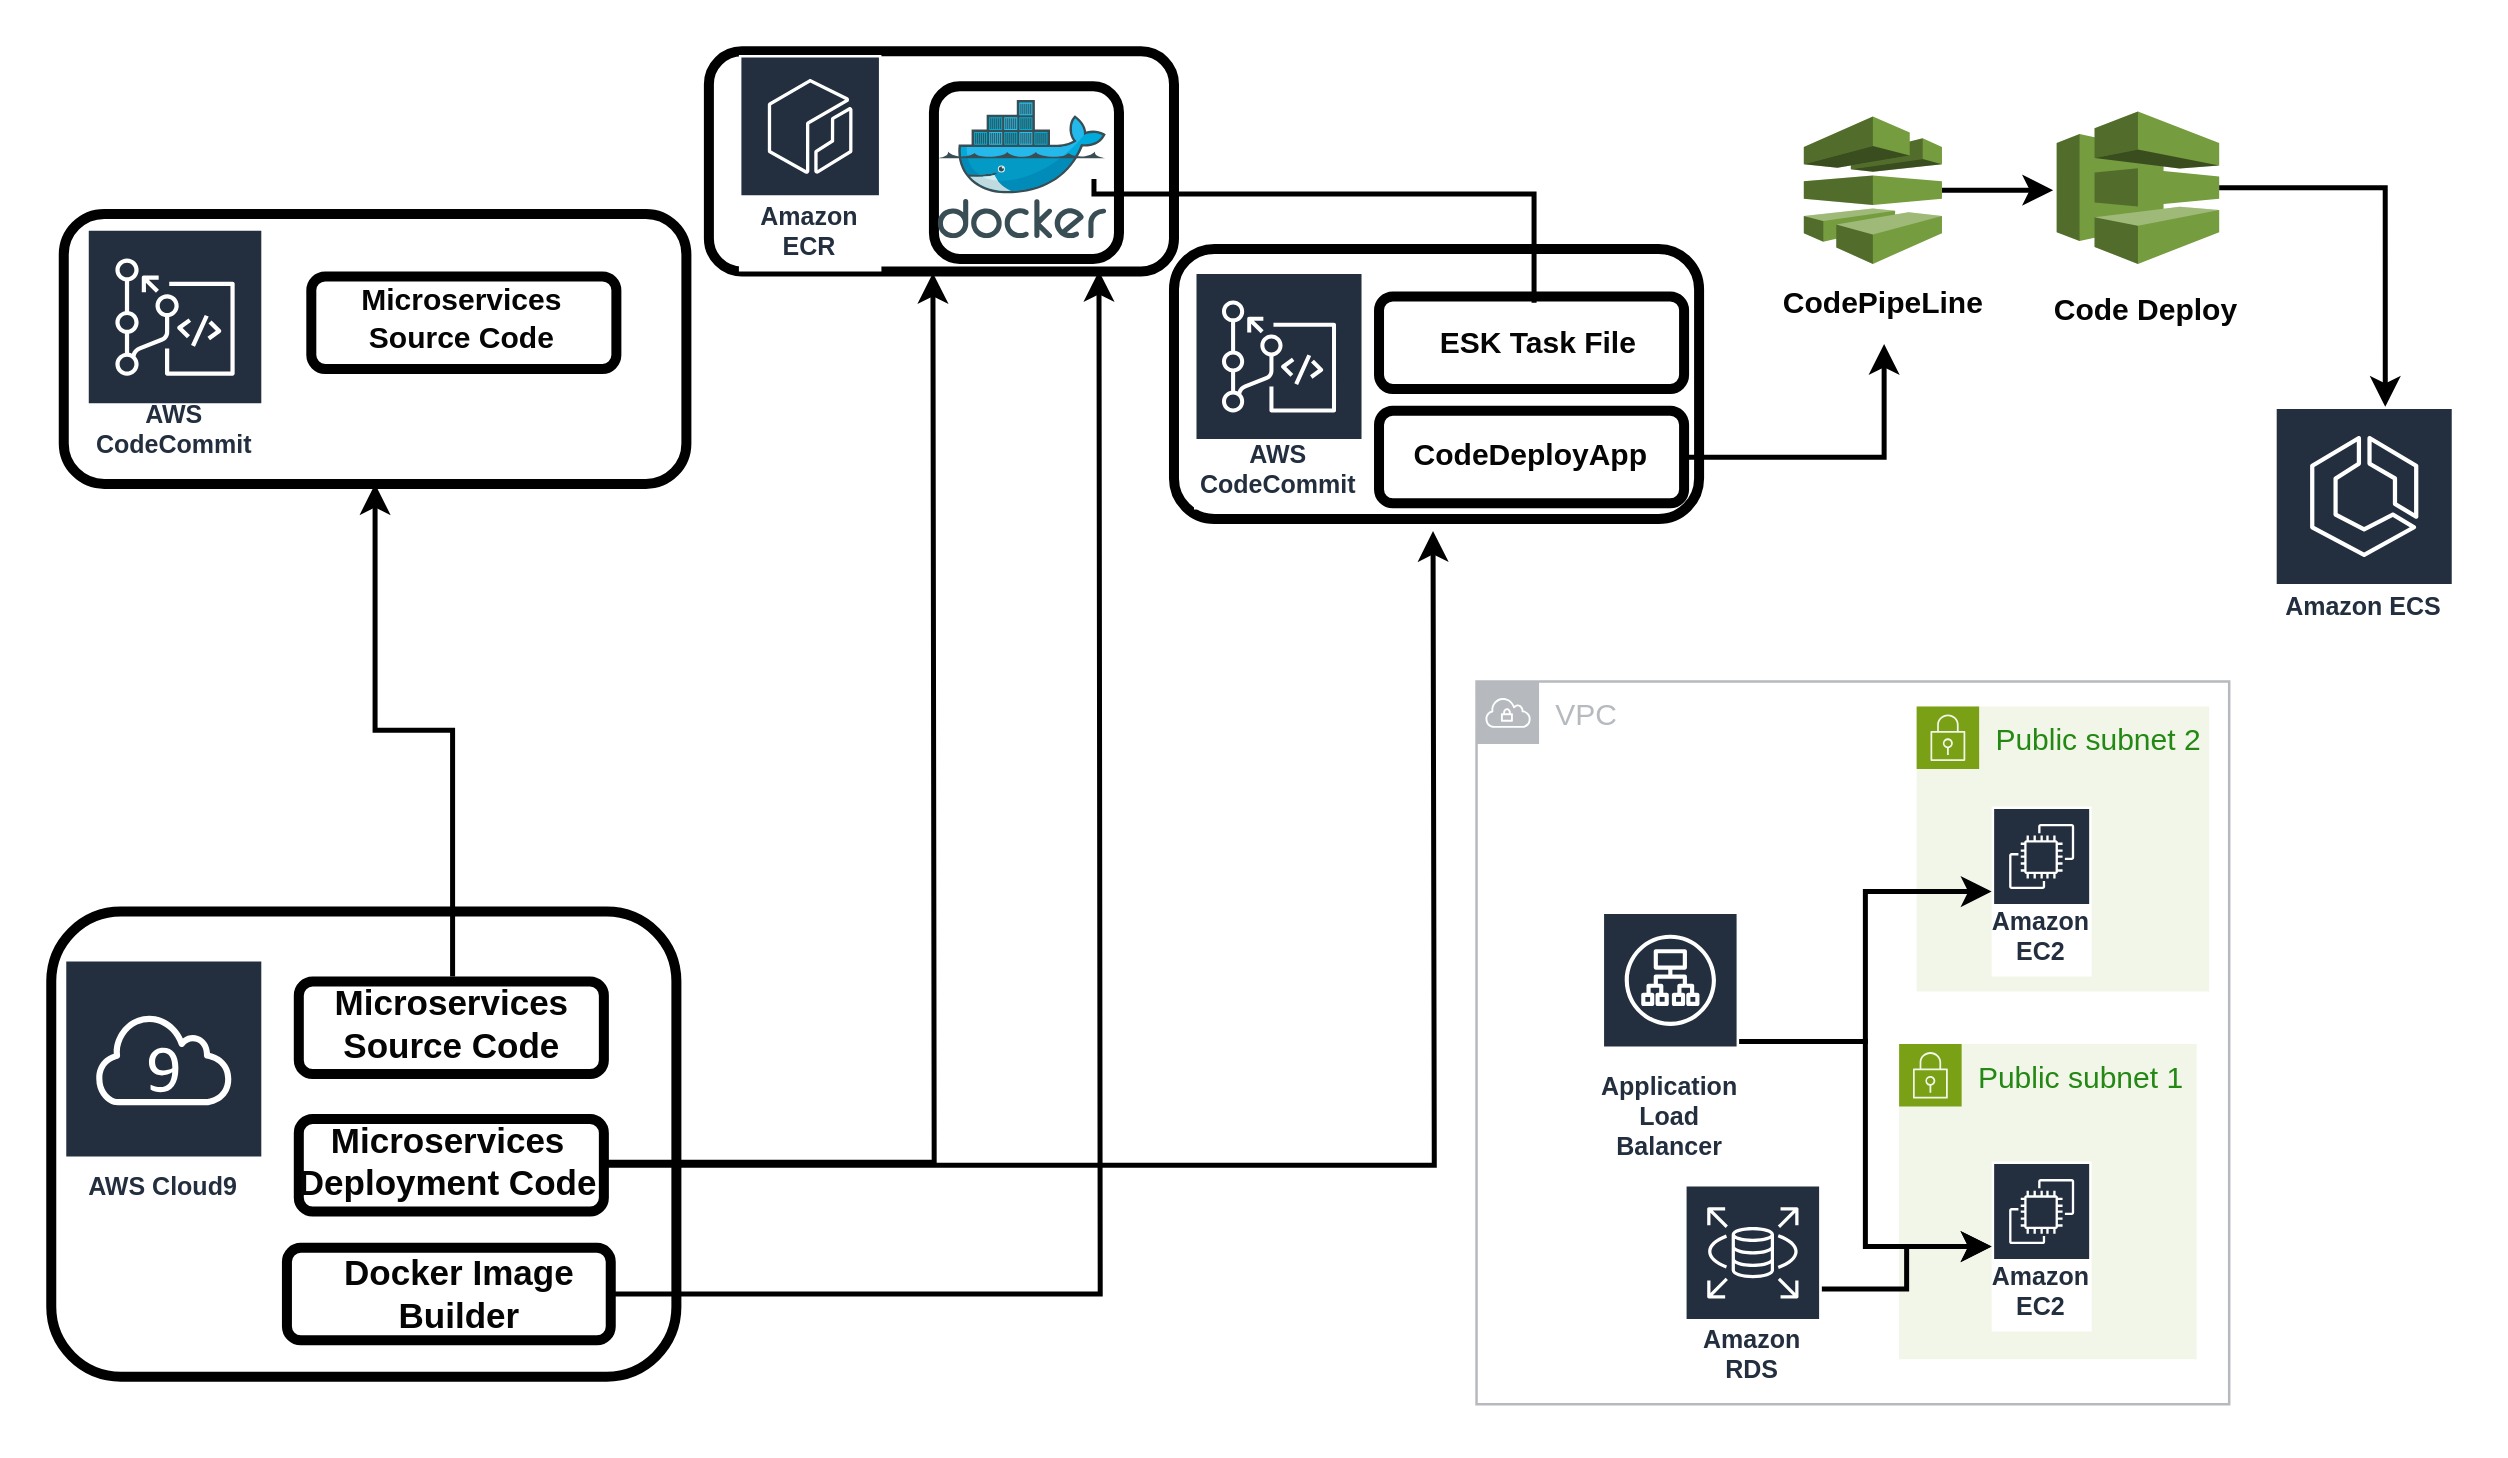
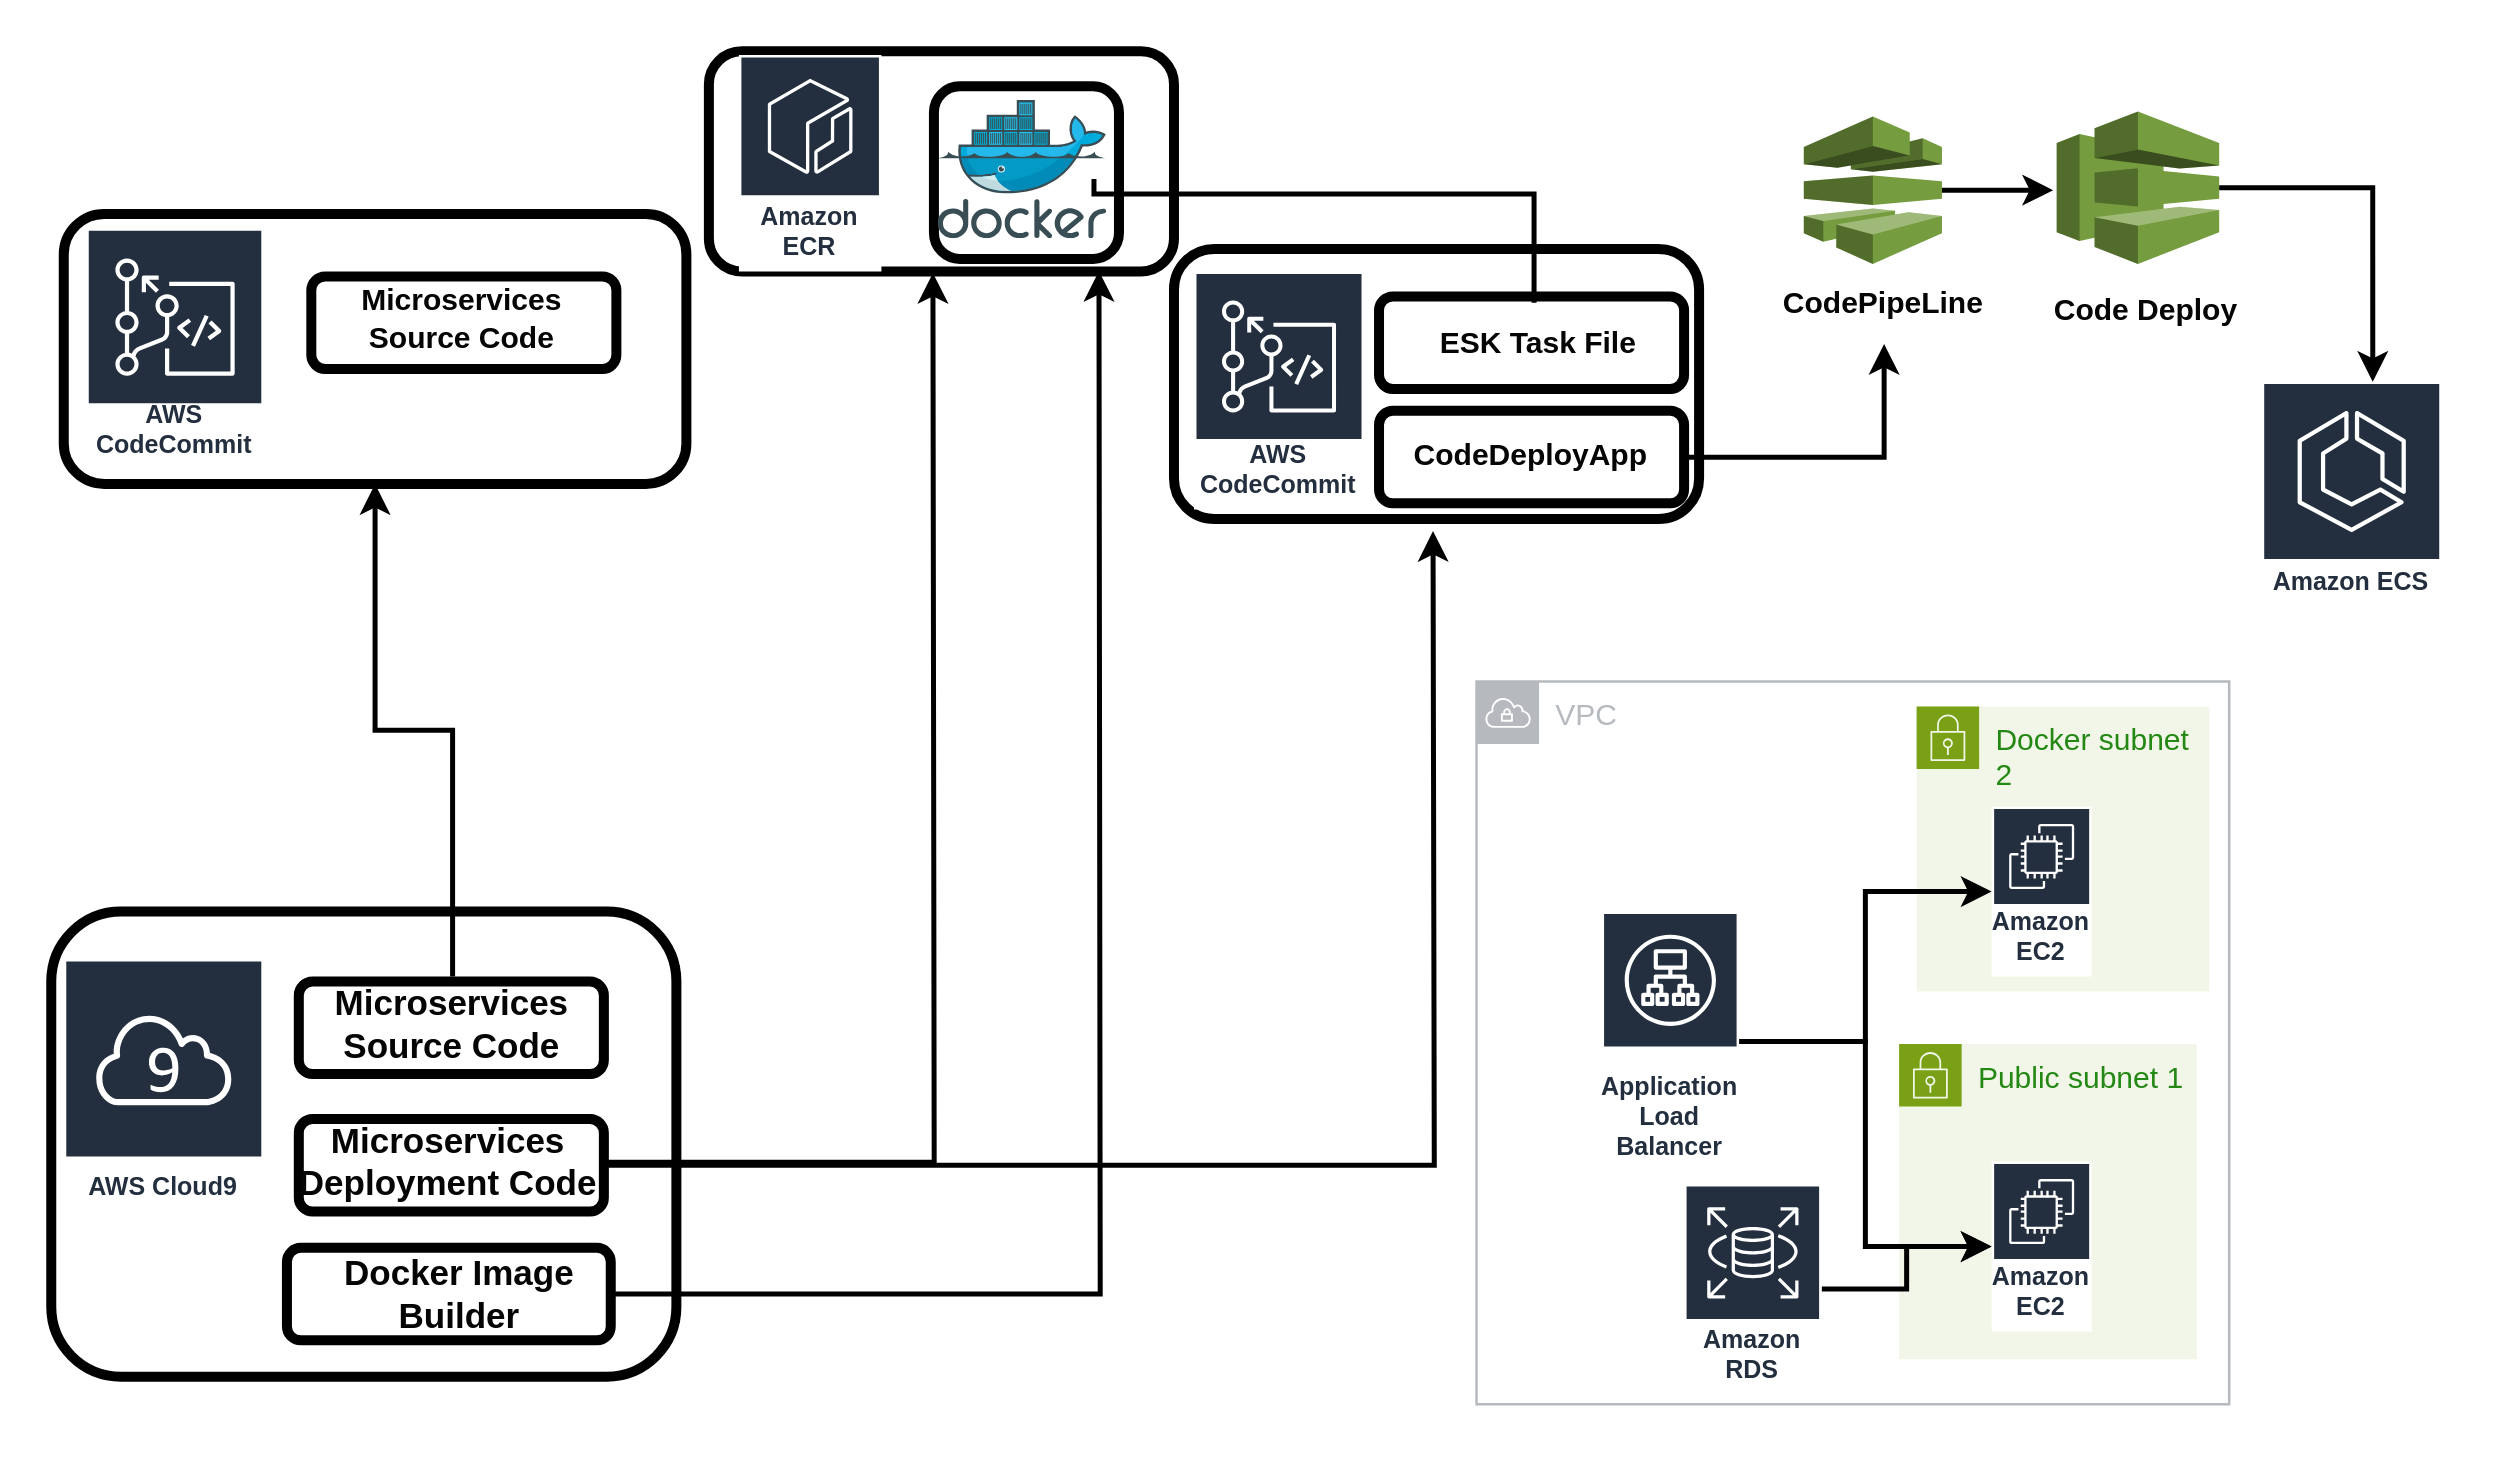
node "Amazon ECS": moved (2364, 519) -> (2351, 494)
node "Public subnet 2": label "Public subnet 2" -> "Docker subnet 2"
